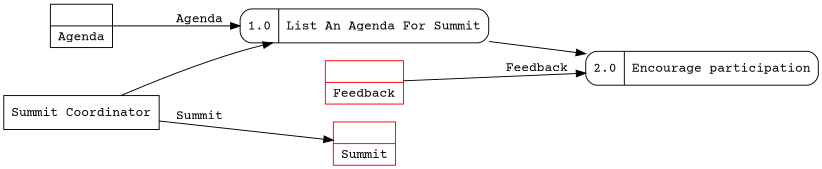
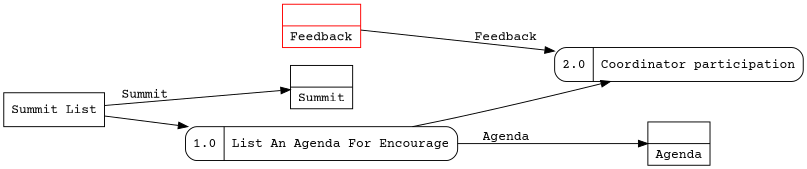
node "1.0": text "List An Agenda For Summit" -> "List An Agenda For Encourage"
edge "Agenda" -> "1.0": reversed
node "2.0": text "Encourage participation" -> "Coordinator participation"
node "Summit Coordinator": label "Summit Coordinator" -> "Summit List"
node "Summit": color red -> black
